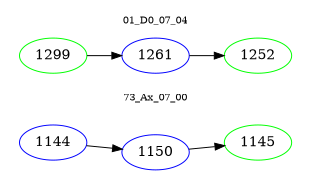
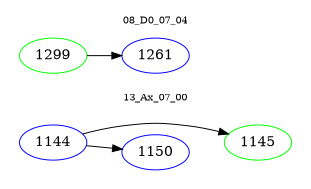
cluster "01_D0_07_04": label "01_D0_07_04" -> "08_D0_07_04"
node "1252": removed
cluster "73_Ax_07_00": label "73_Ax_07_00" -> "13_Ax_07_00"
edge "1150" -> "1145": now "1144" -> "1145"
